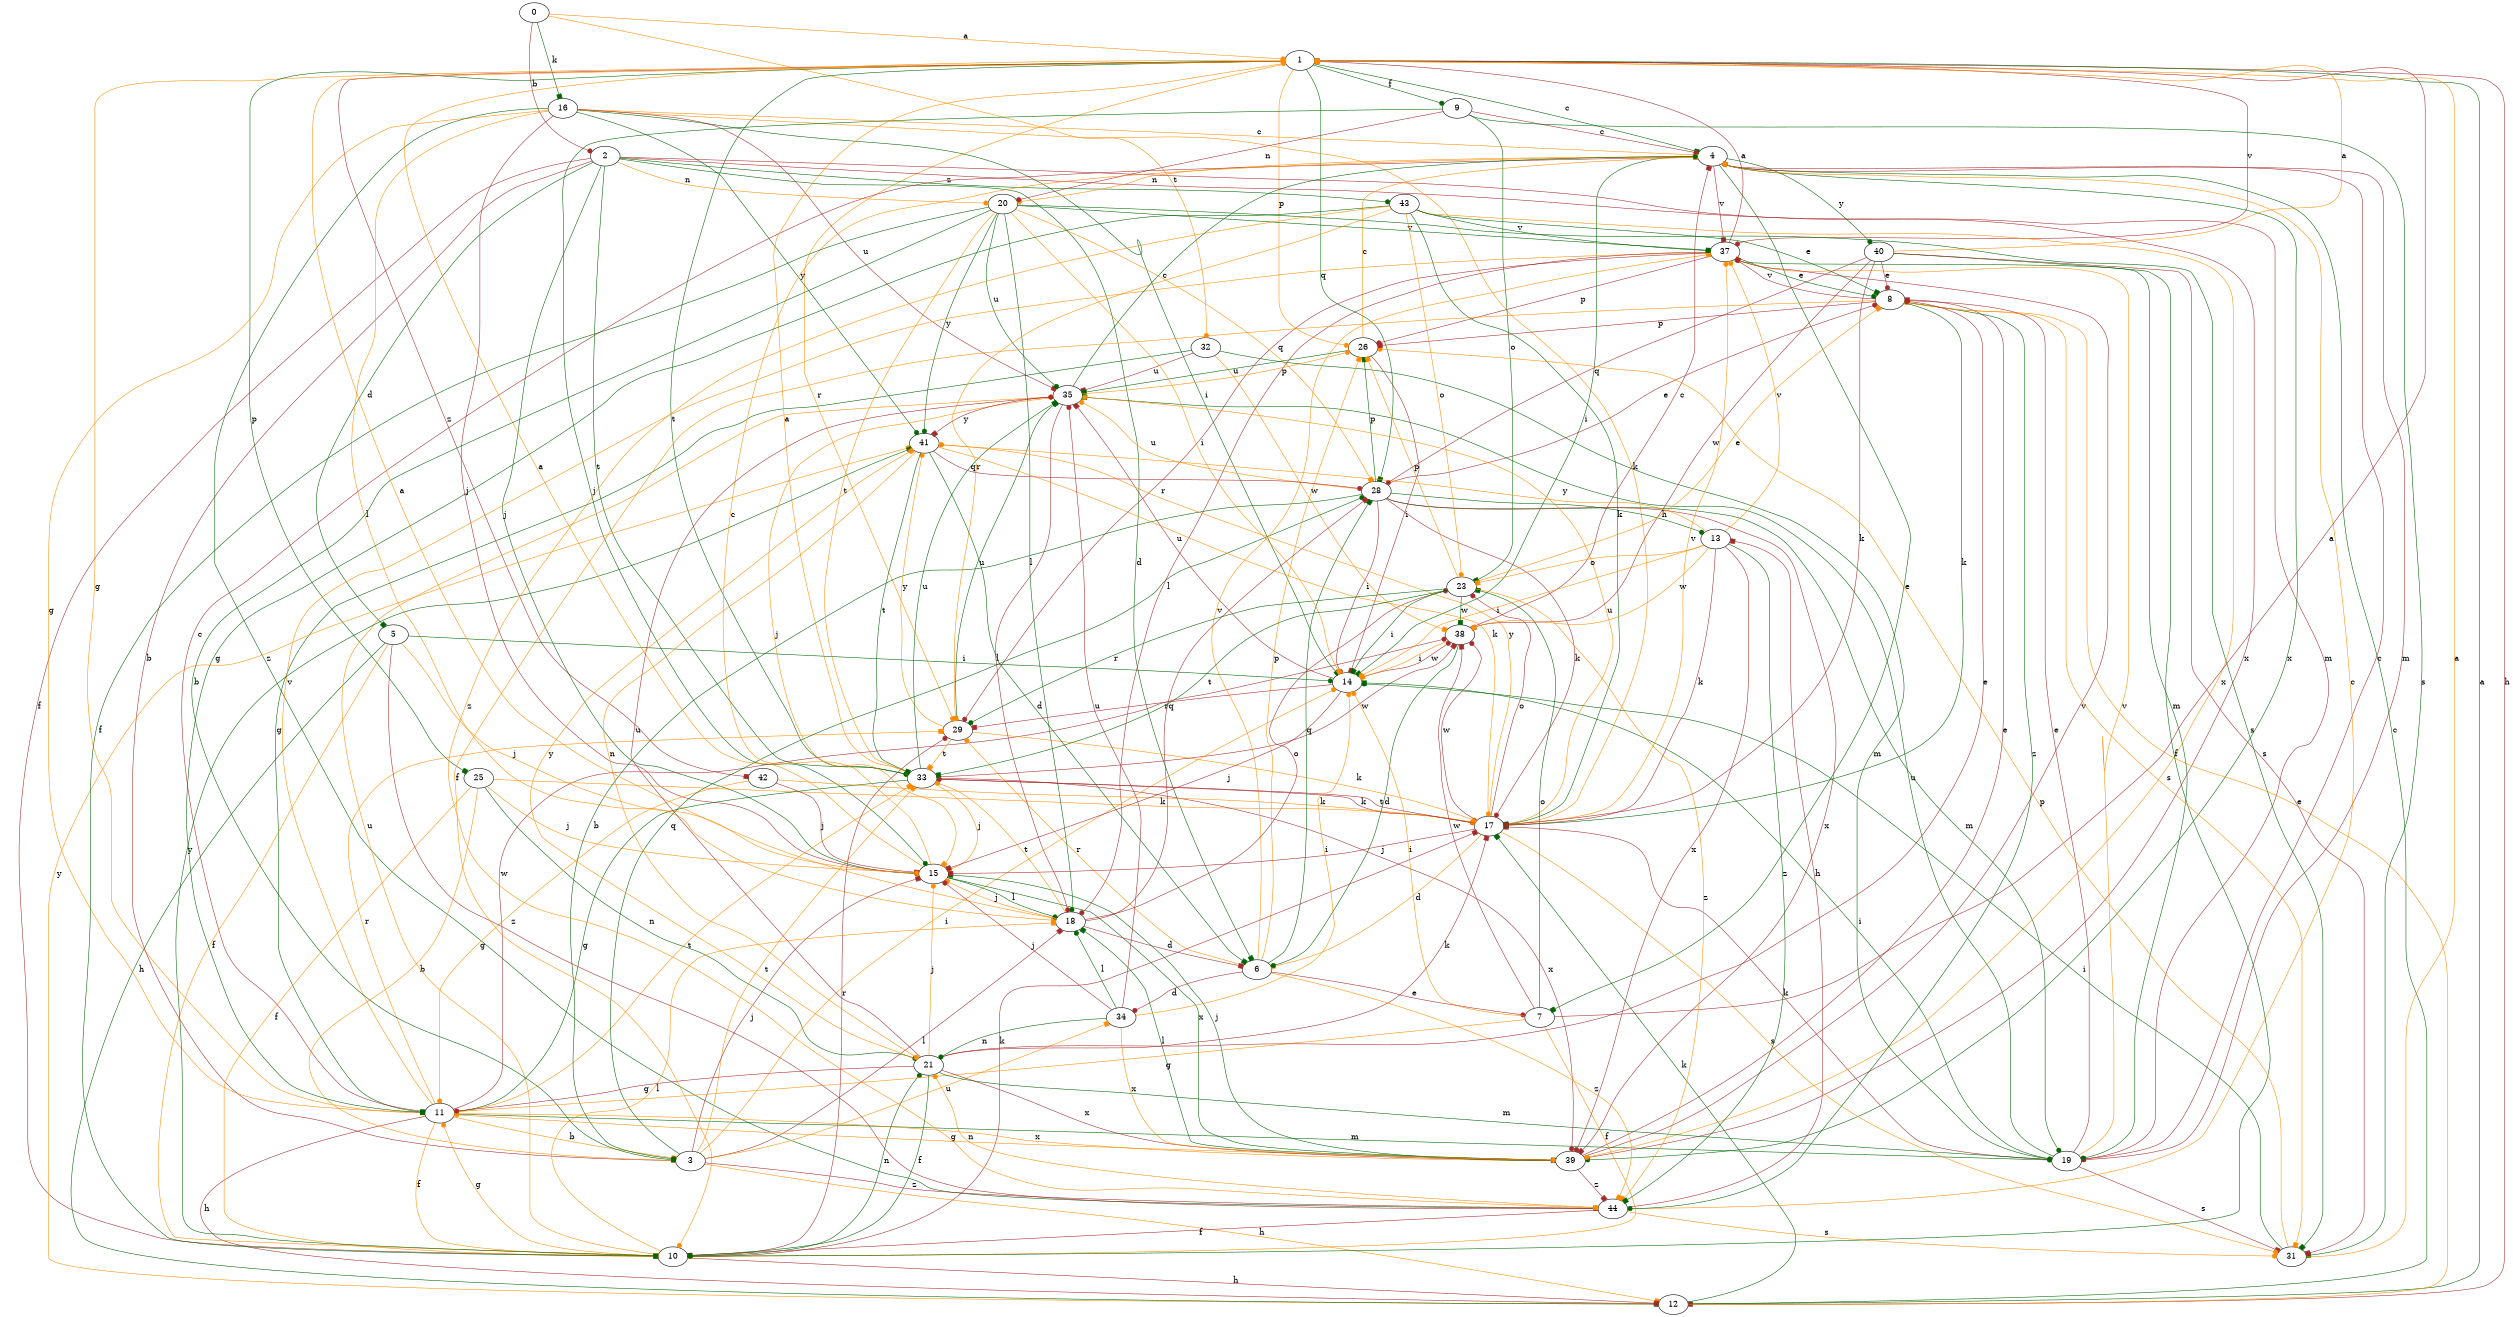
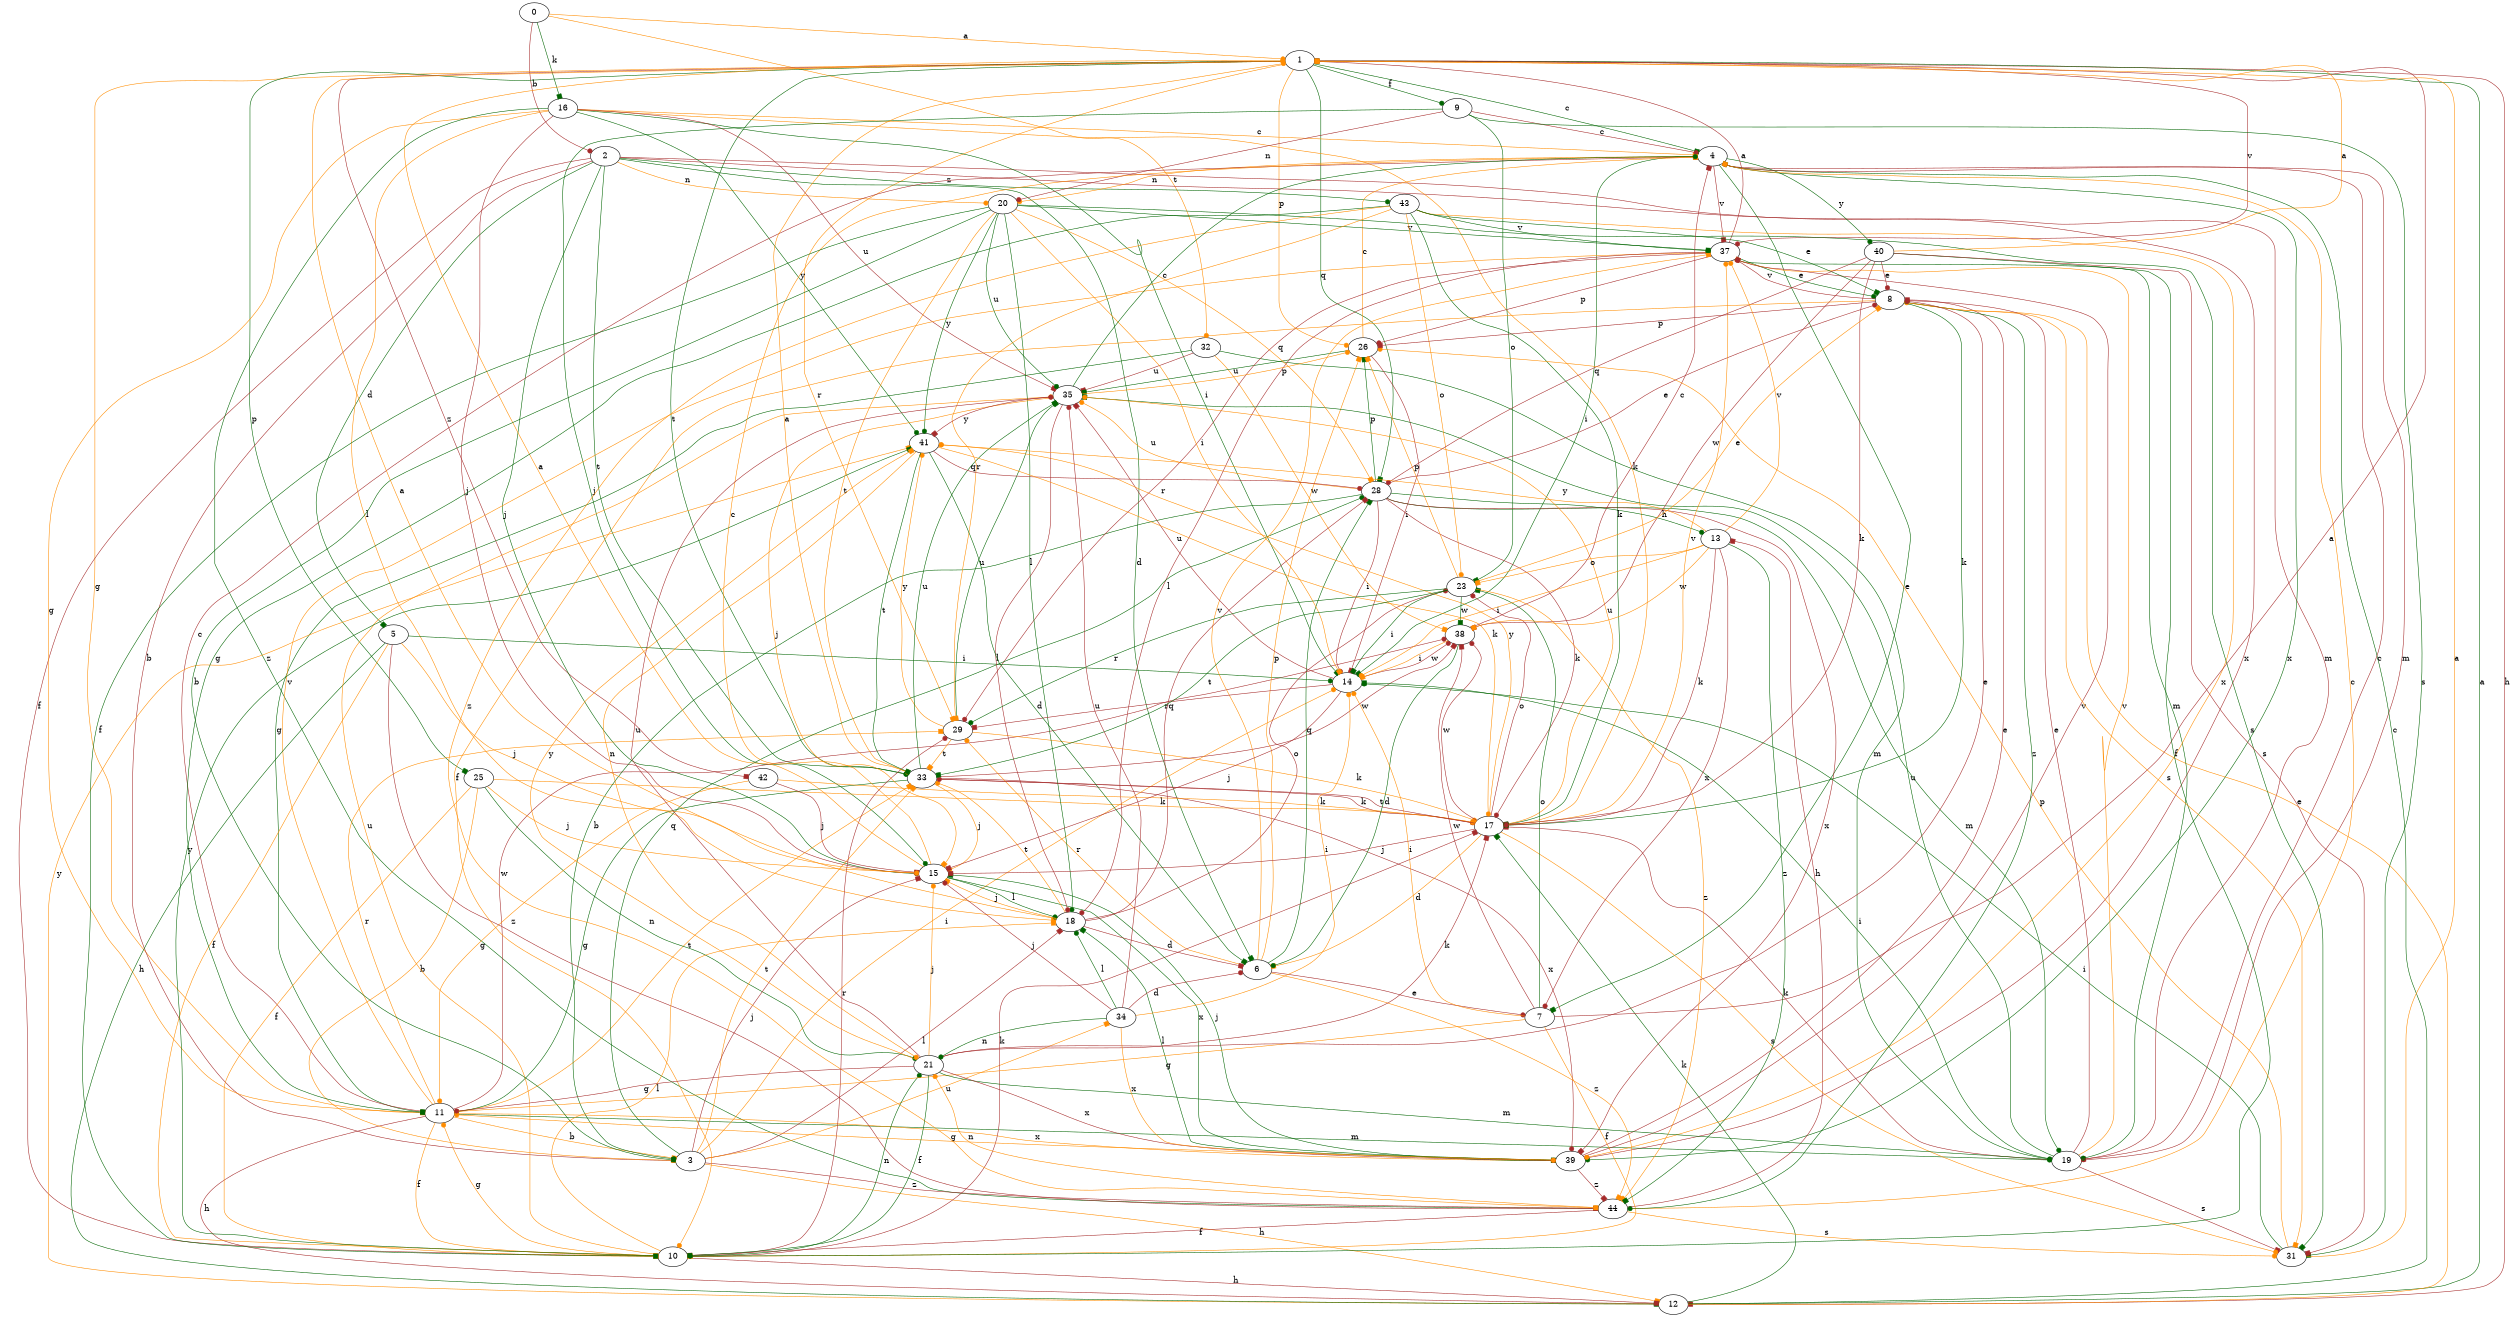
edge "13" -> "39": now "13" -> "7"
edge "6" -> "34": reversed
